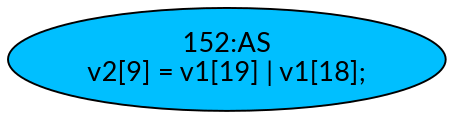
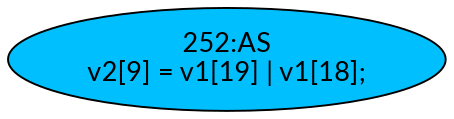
node "152:AS v2[9] = v1[19] | v1[18];": label "152:AS v2[9] = v1[19] | v1[18];" -> "252:AS v2[9] = v1[19] | v1[18];"
